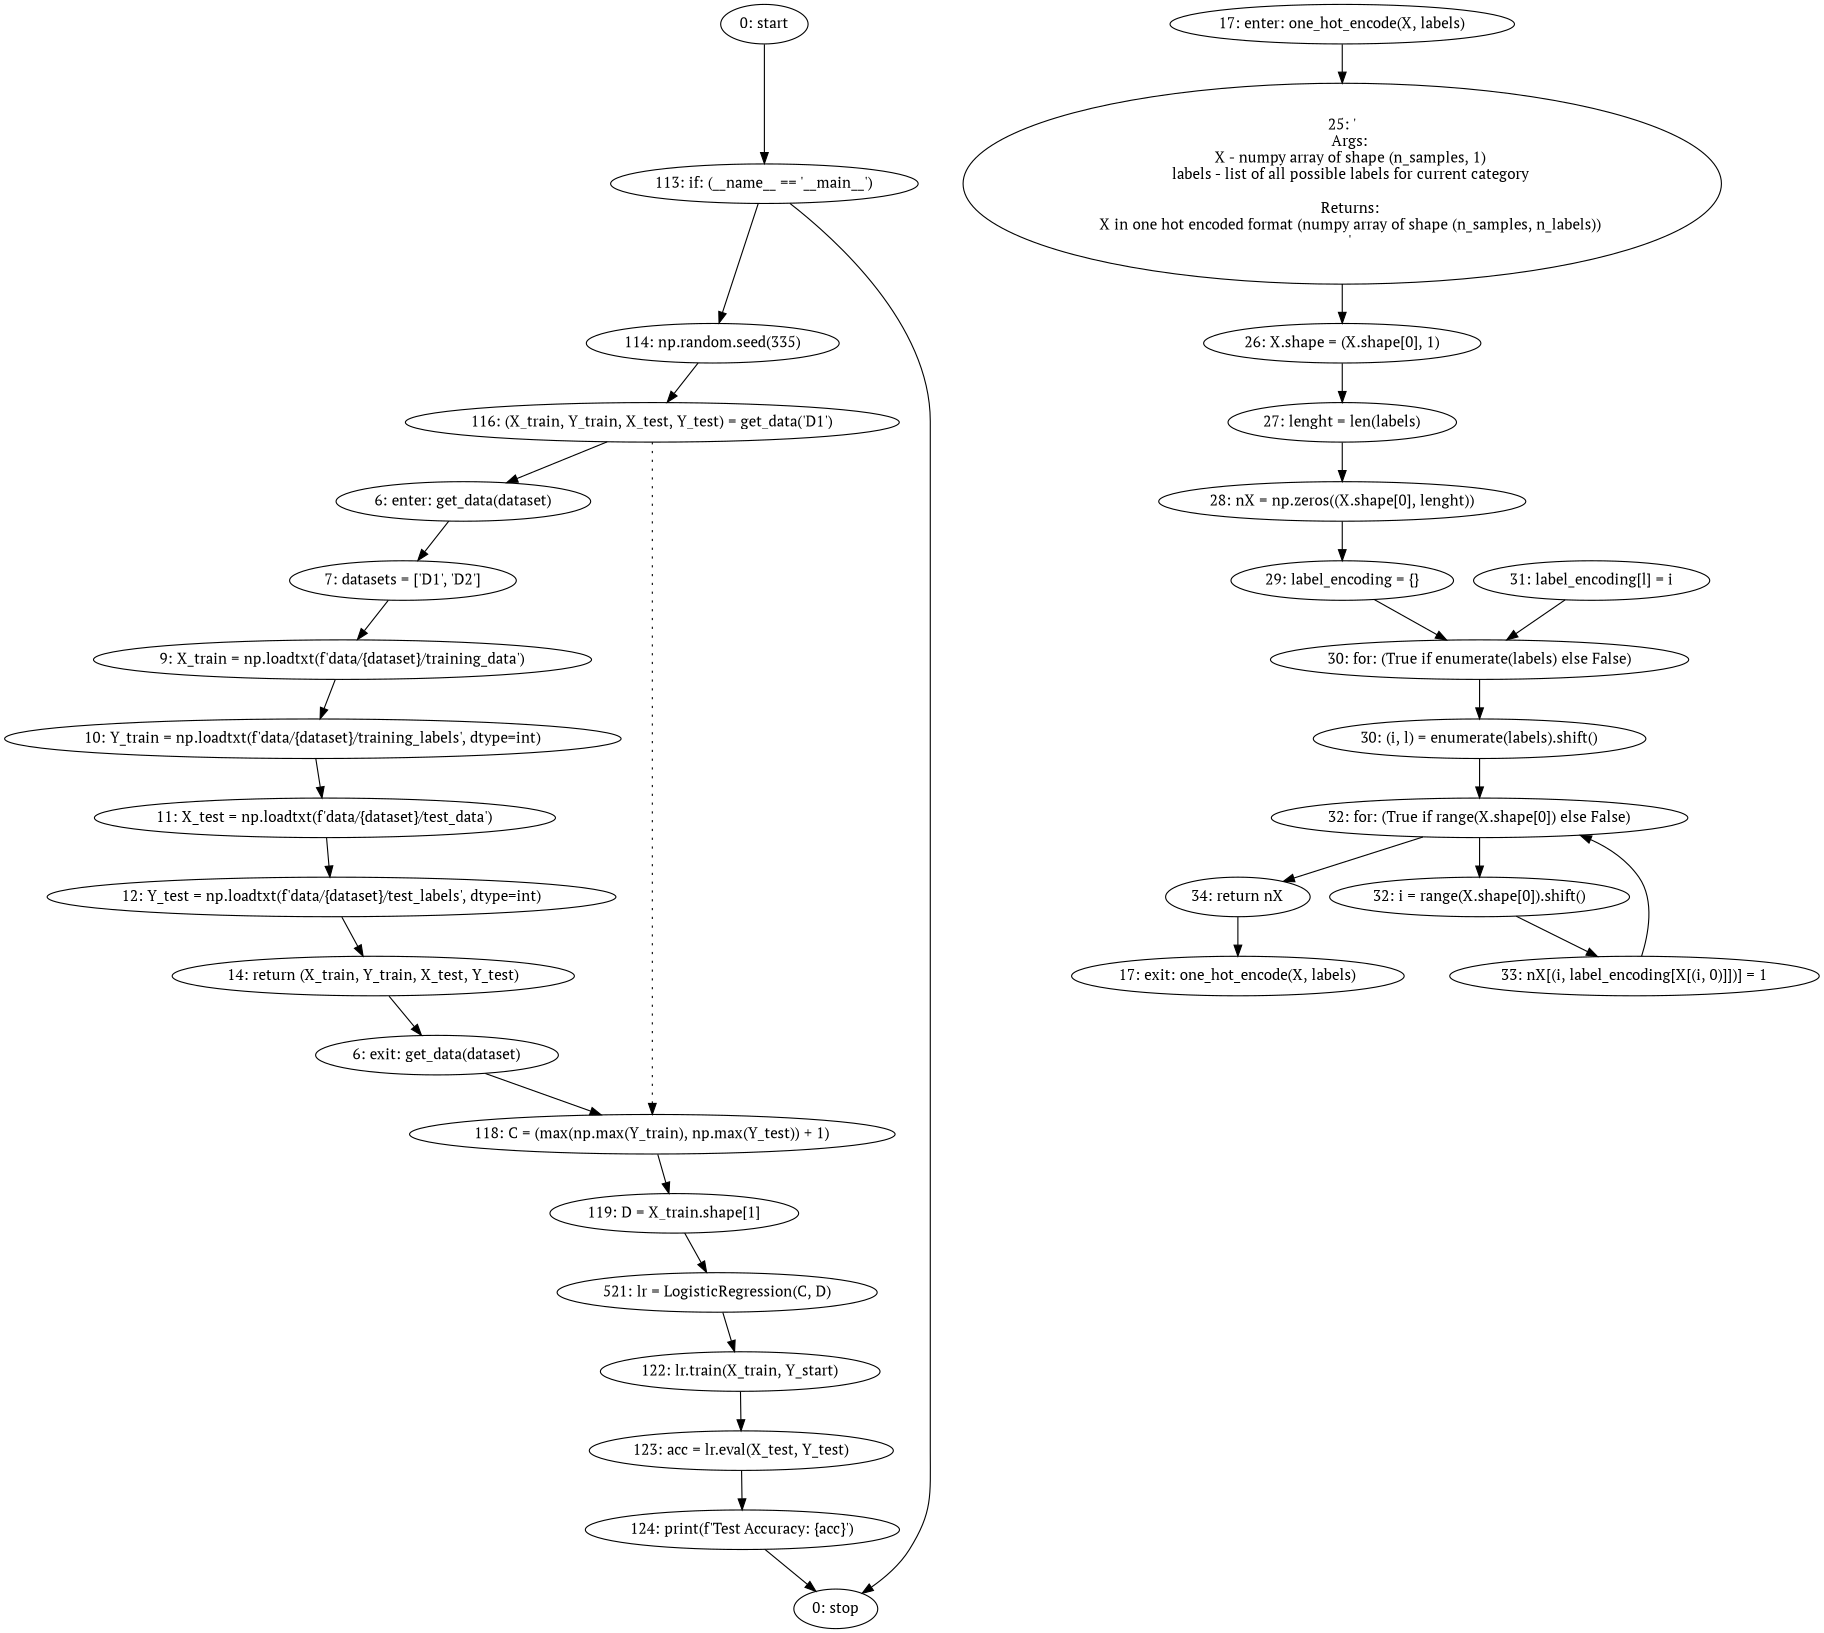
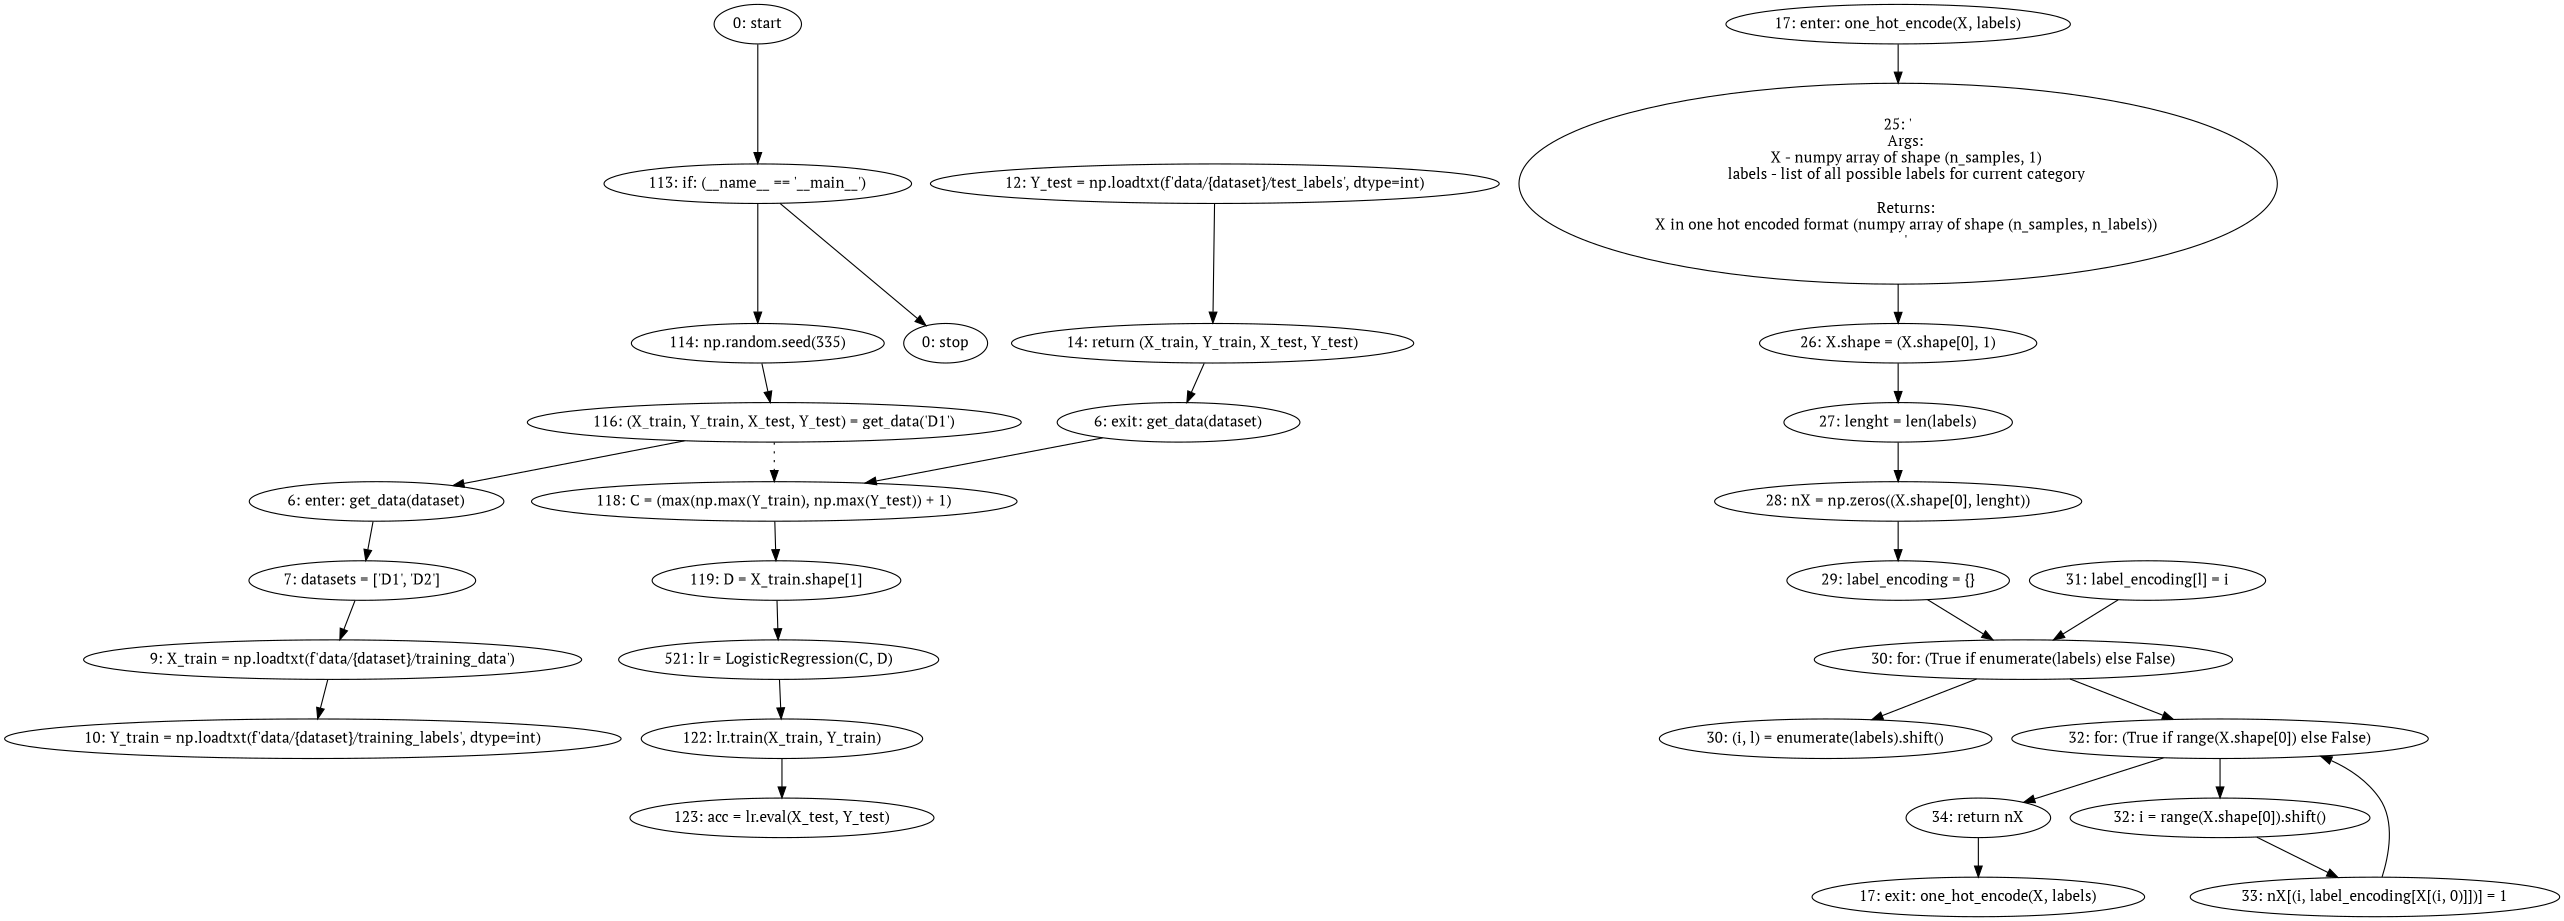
edge "30: (i, l) = enumerate(labels).shift()" -> "32: for: (True if range(X.shape[0]) else False)": now "30: for: (True if enumerate(labels) else False)" -> "32: for: (True if range(X.shape[0]) else False)"
node "11: X_test = np.loadtxt(f'data/{dataset}/test_data')": removed
node "122: lr.train(X_train, Y_start)": label "122: lr.train(X_train, Y_start)" -> "122: lr.train(X_train, Y_train)"
node "124: print(f'Test Accuracy: {acc}')": removed
